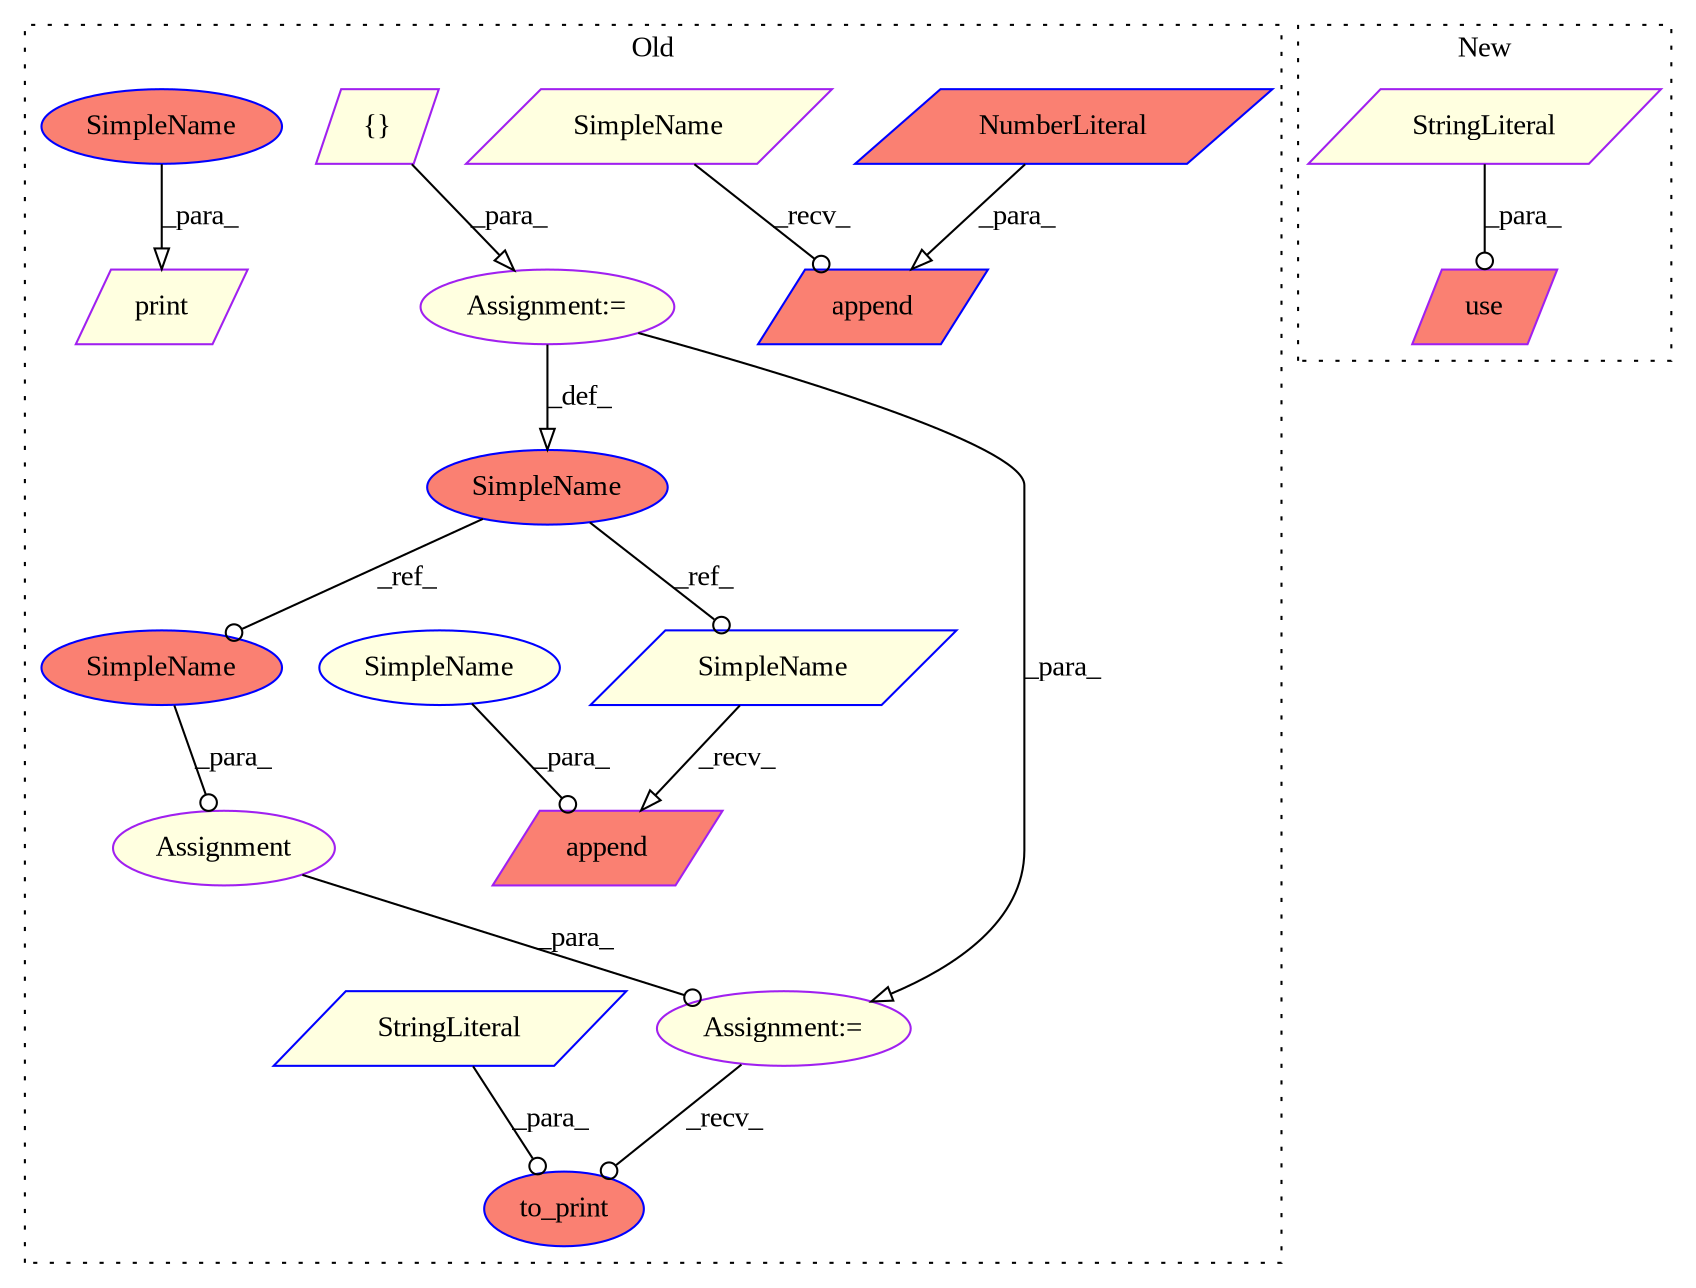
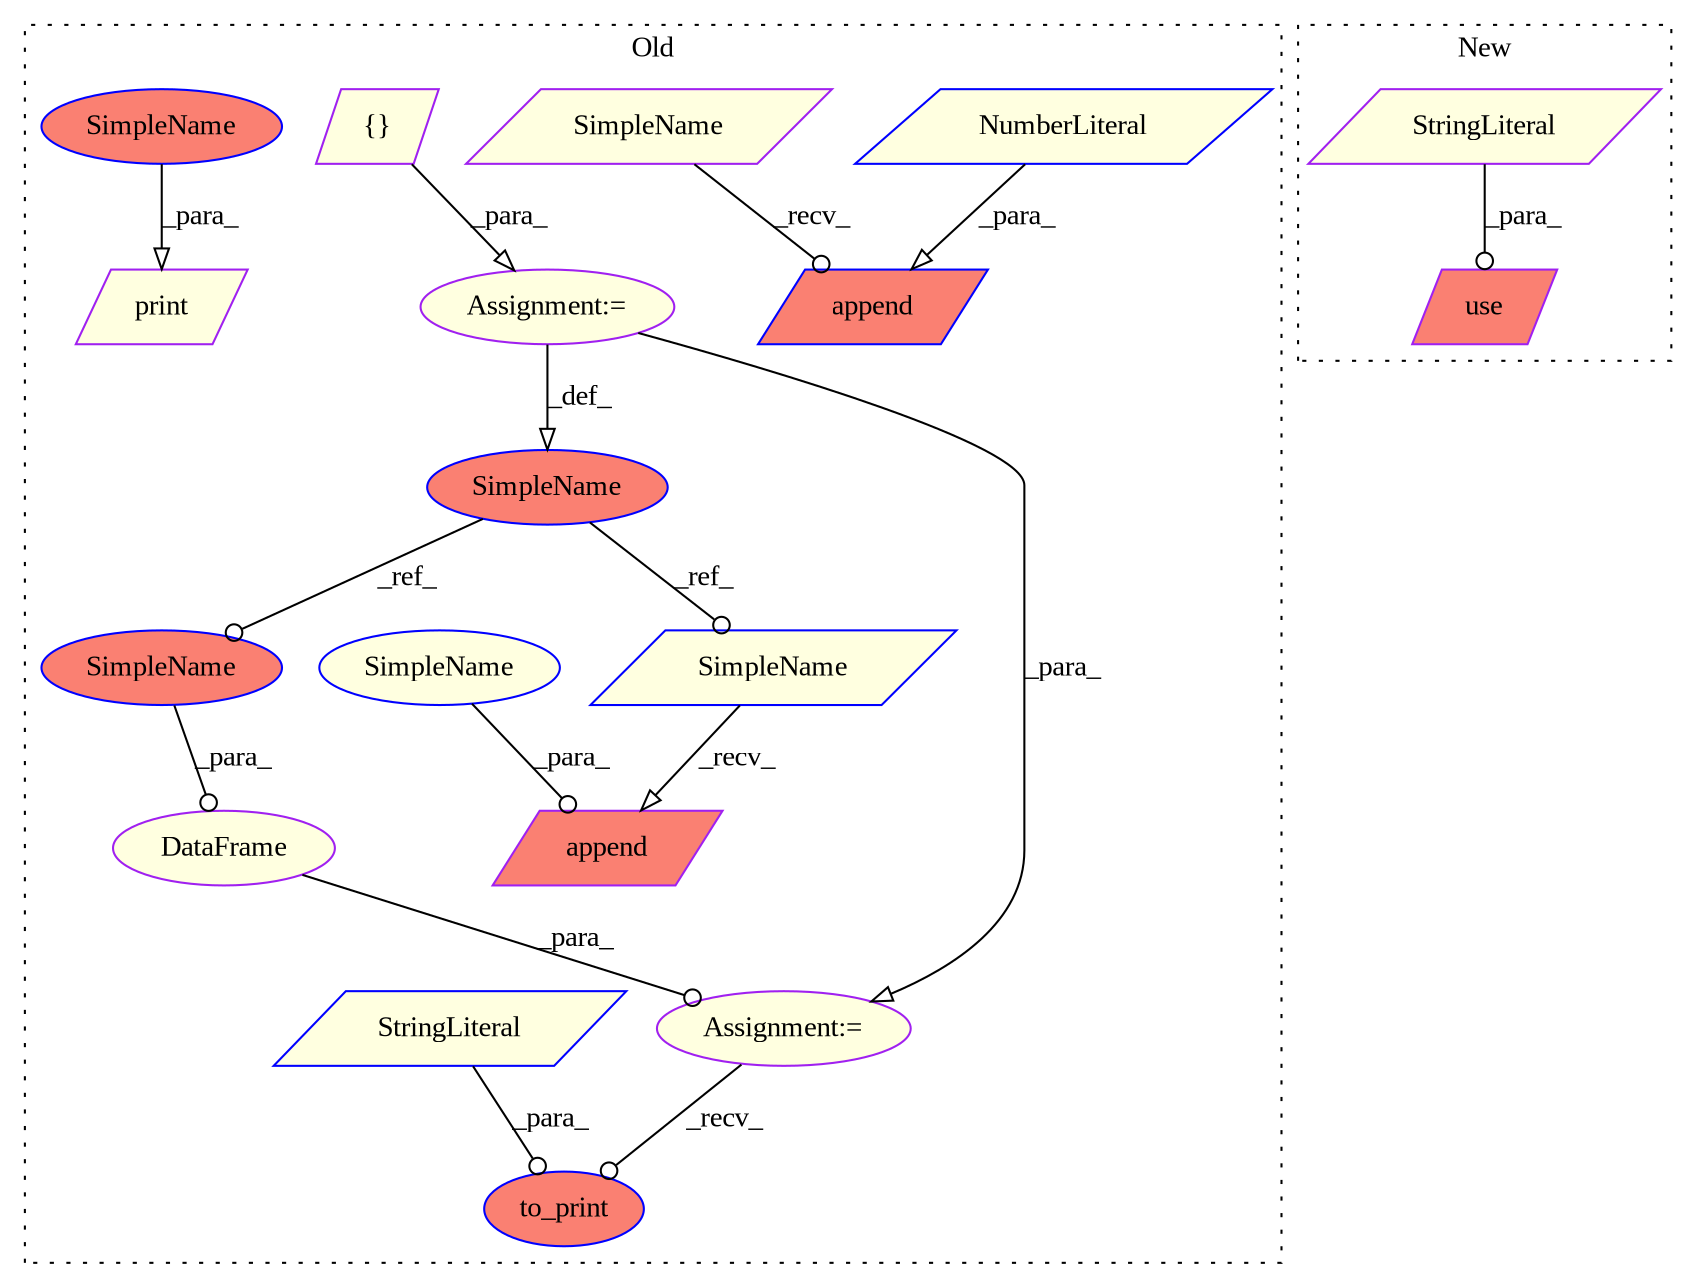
node "NumberLiteral": fillcolor salmon -> lightyellow
node "Assignment": label "Assignment" -> "DataFrame"
